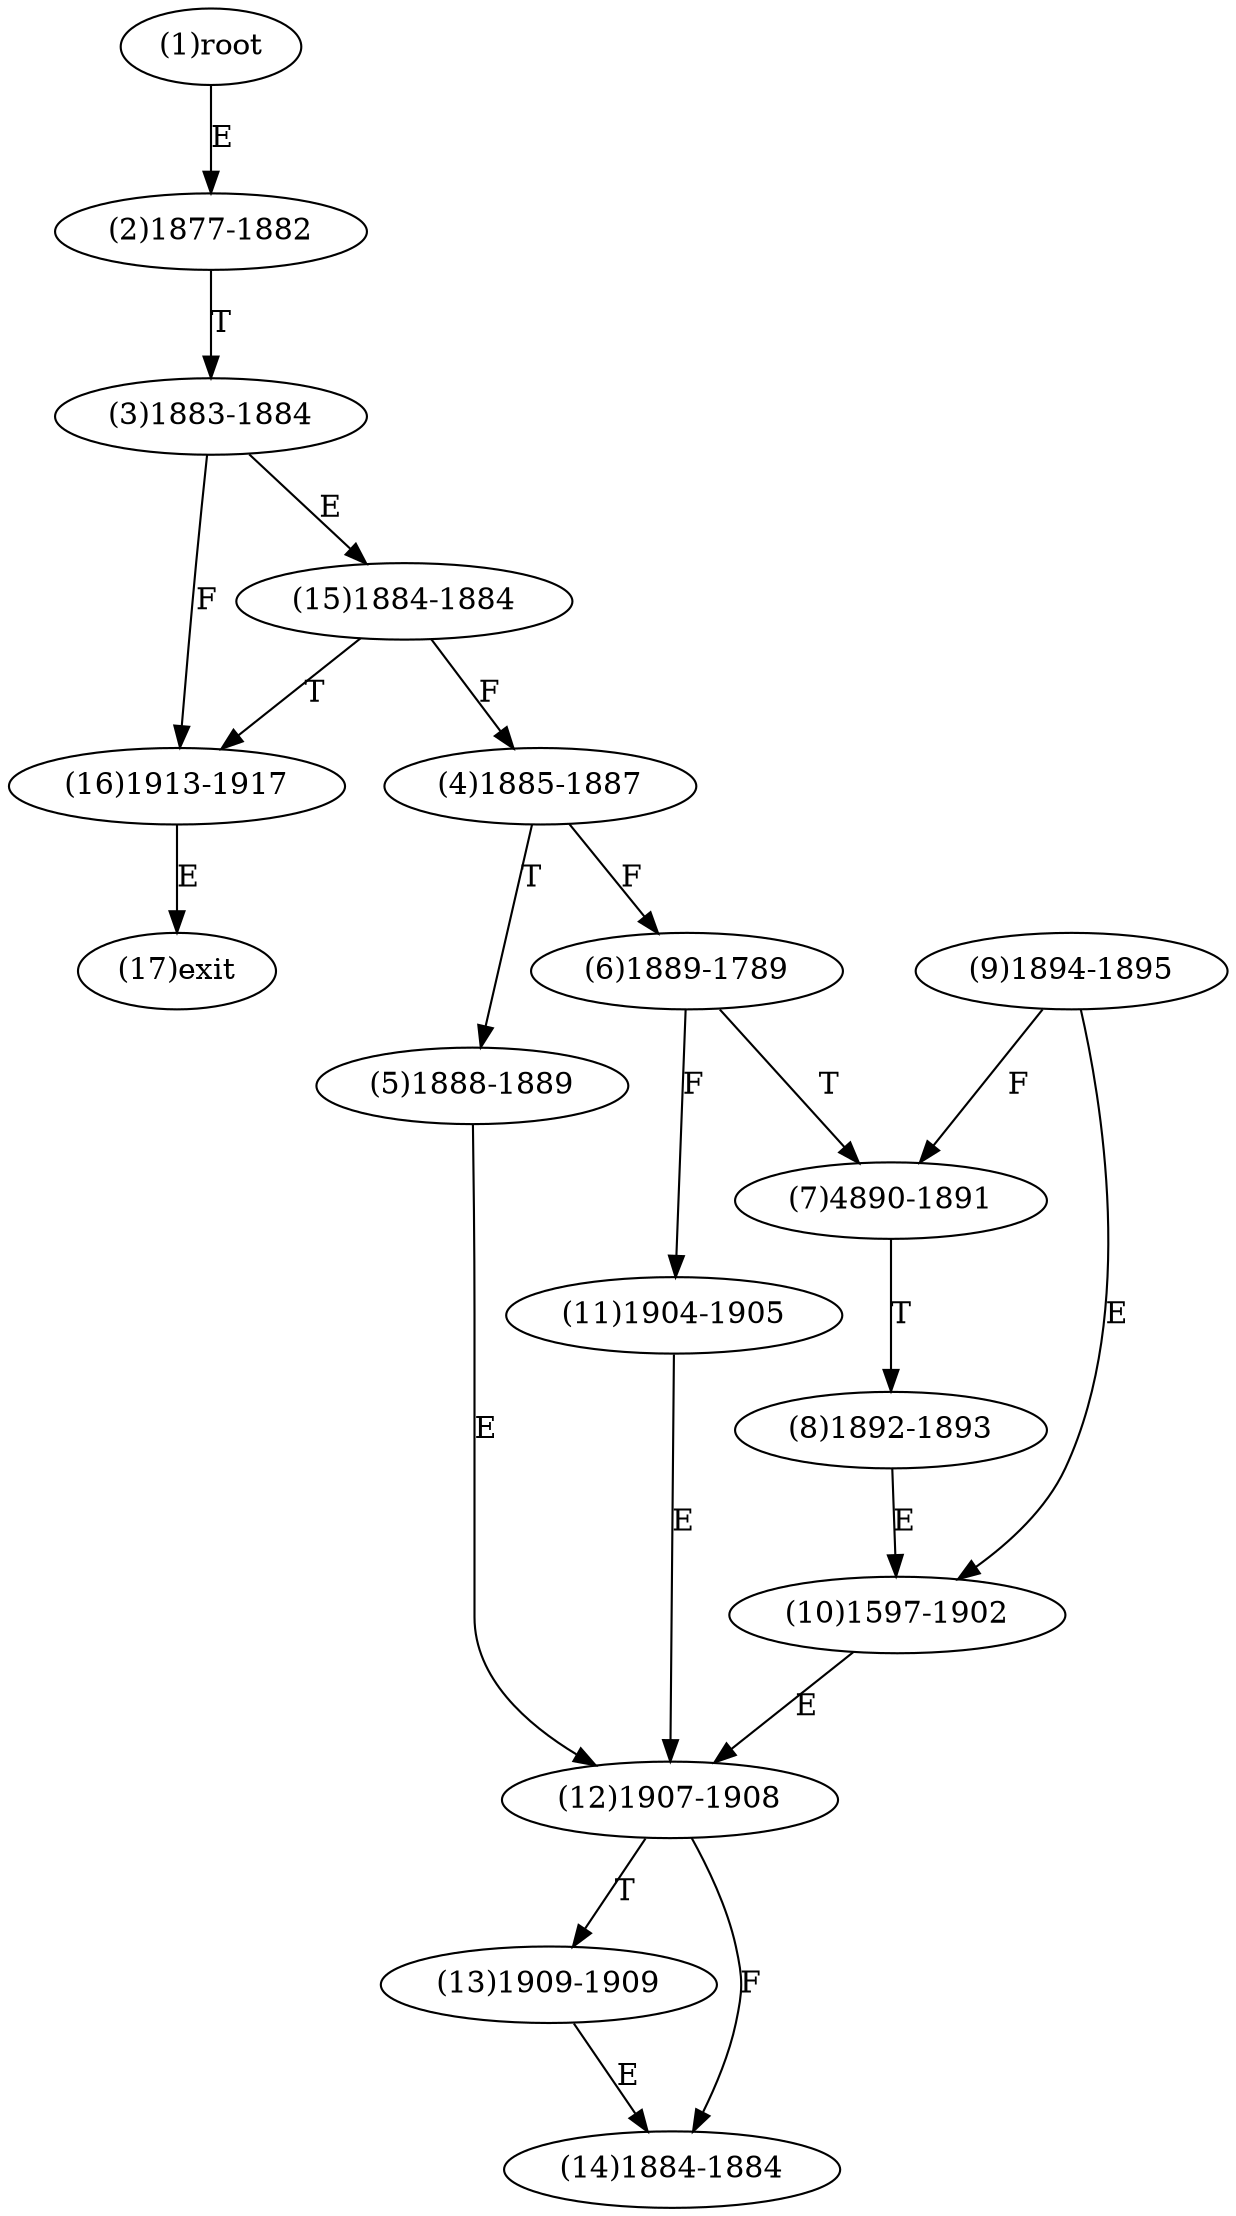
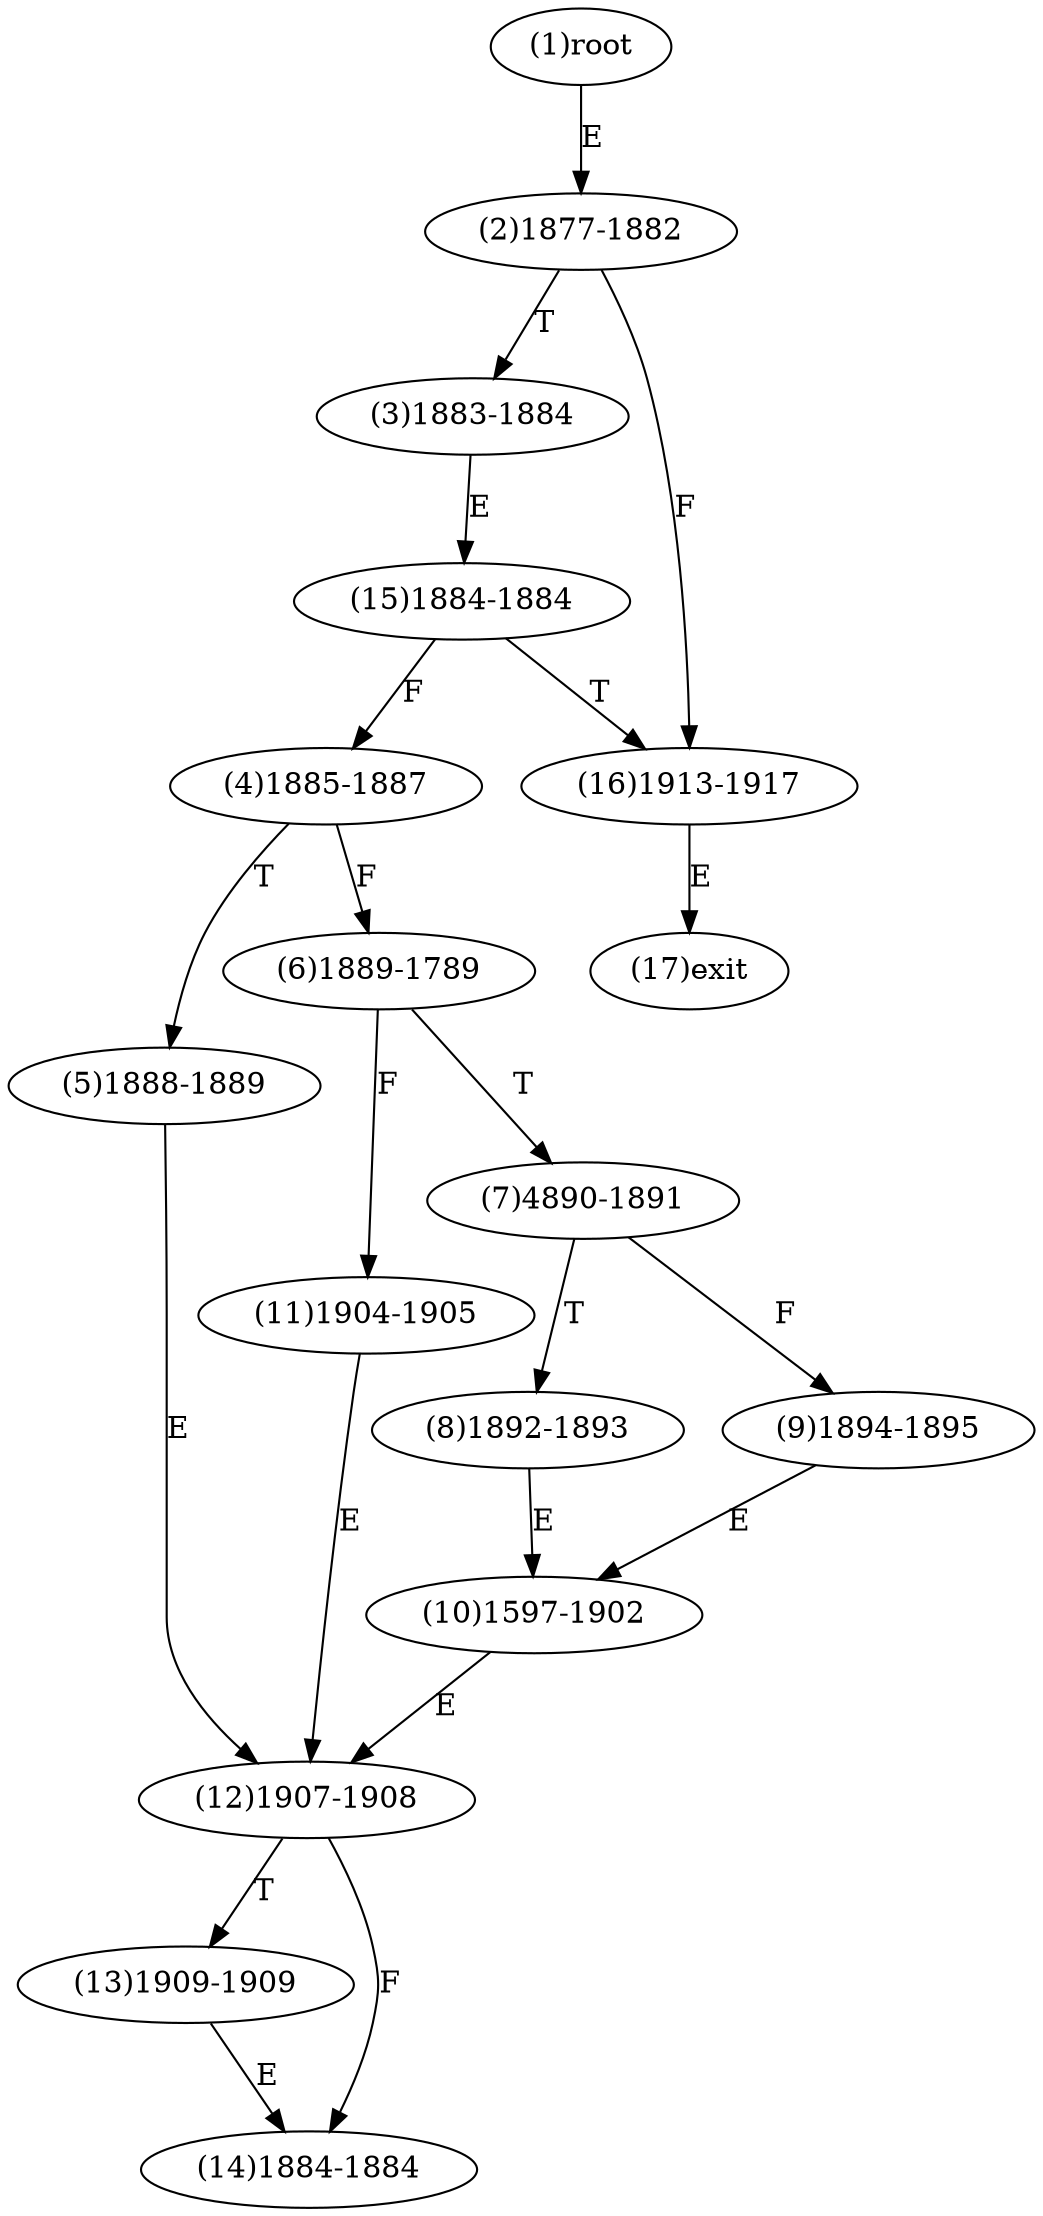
edge "(3)1883-1884" -> "(16)1913-1917": now "(2)1877-1882" -> "(16)1913-1917"
edge "(9)1894-1895" -> "(7)4890-1891": reversed
